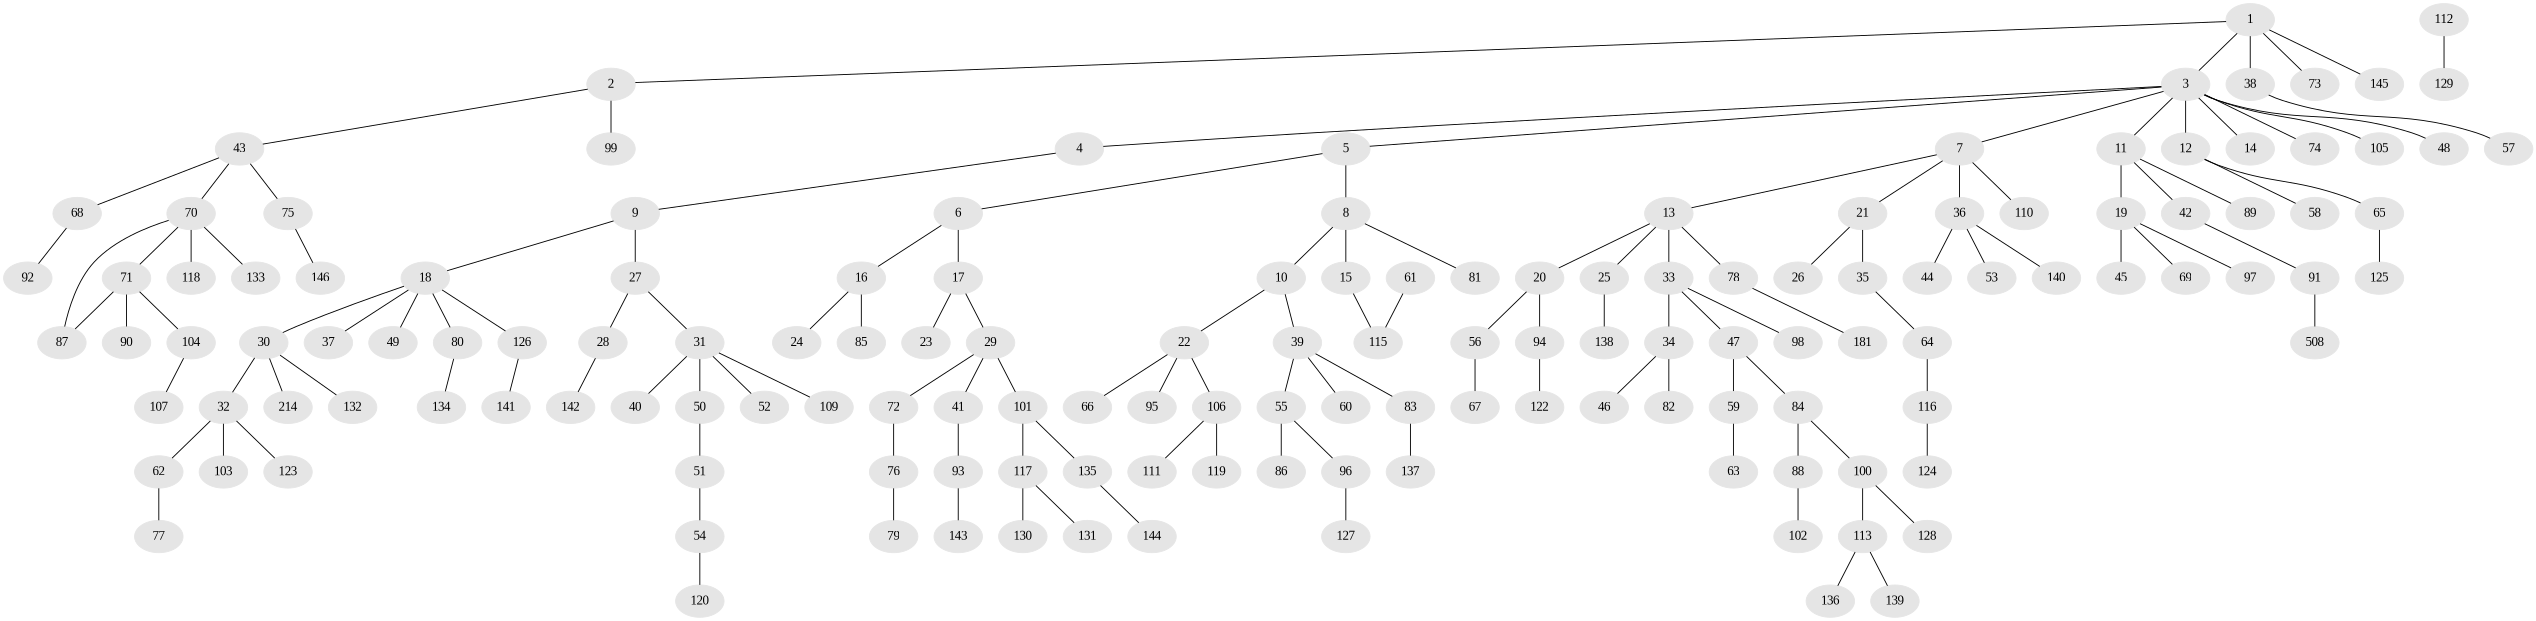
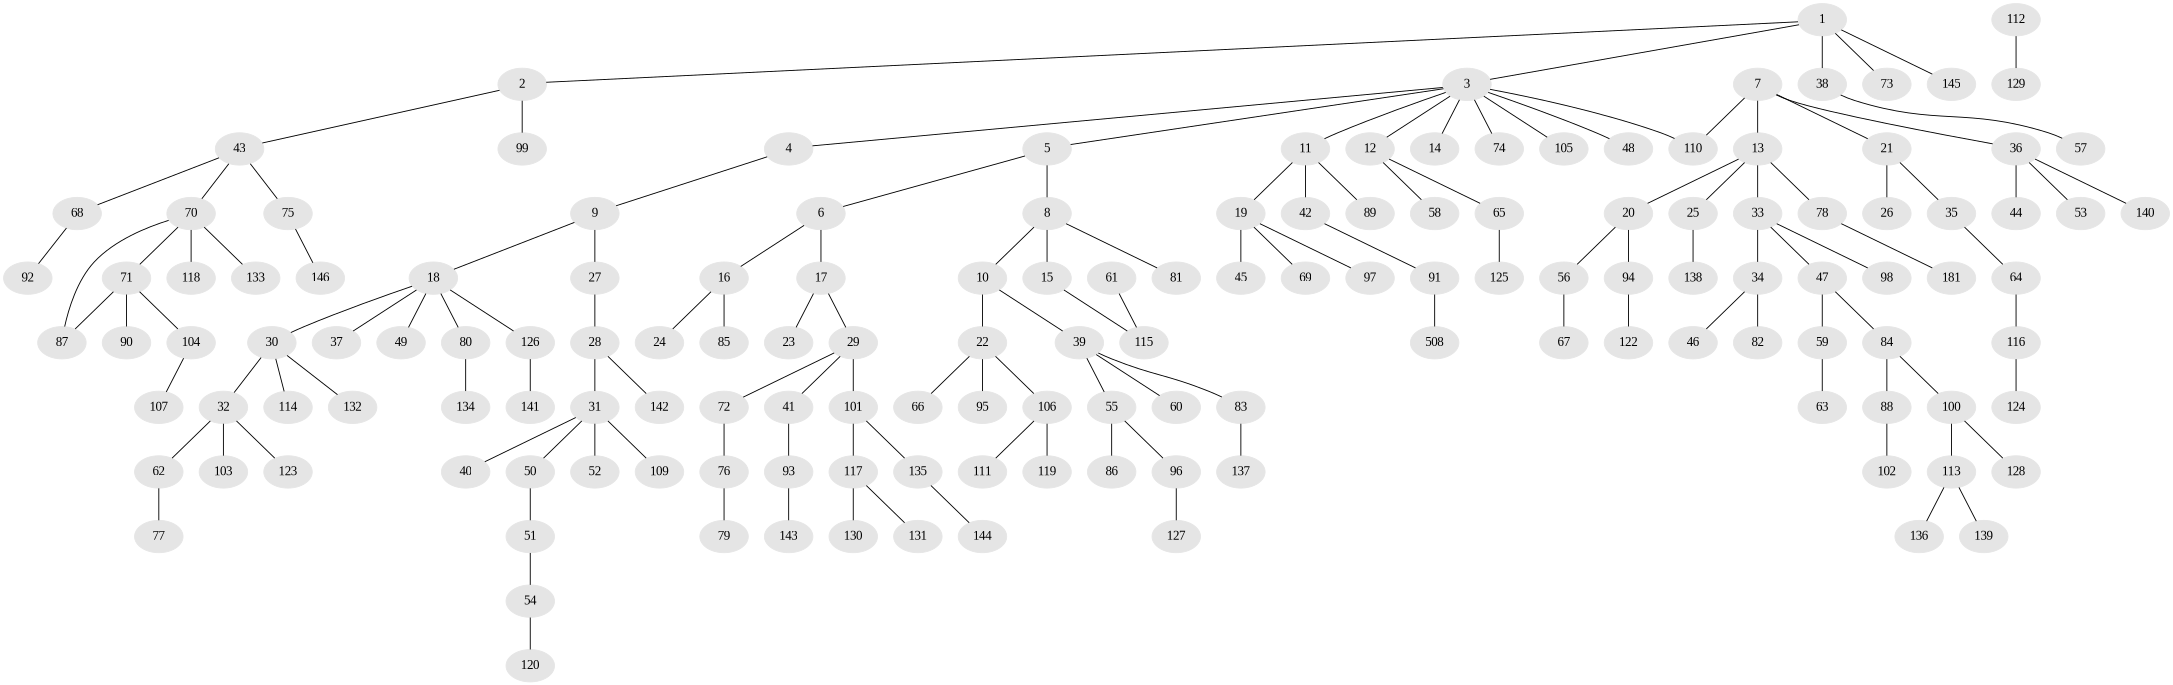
edge "3" -- "7": now "3" -- "110"
edge "27" -- "31": now "28" -- "31"
node "214": label "214" -> "114"
